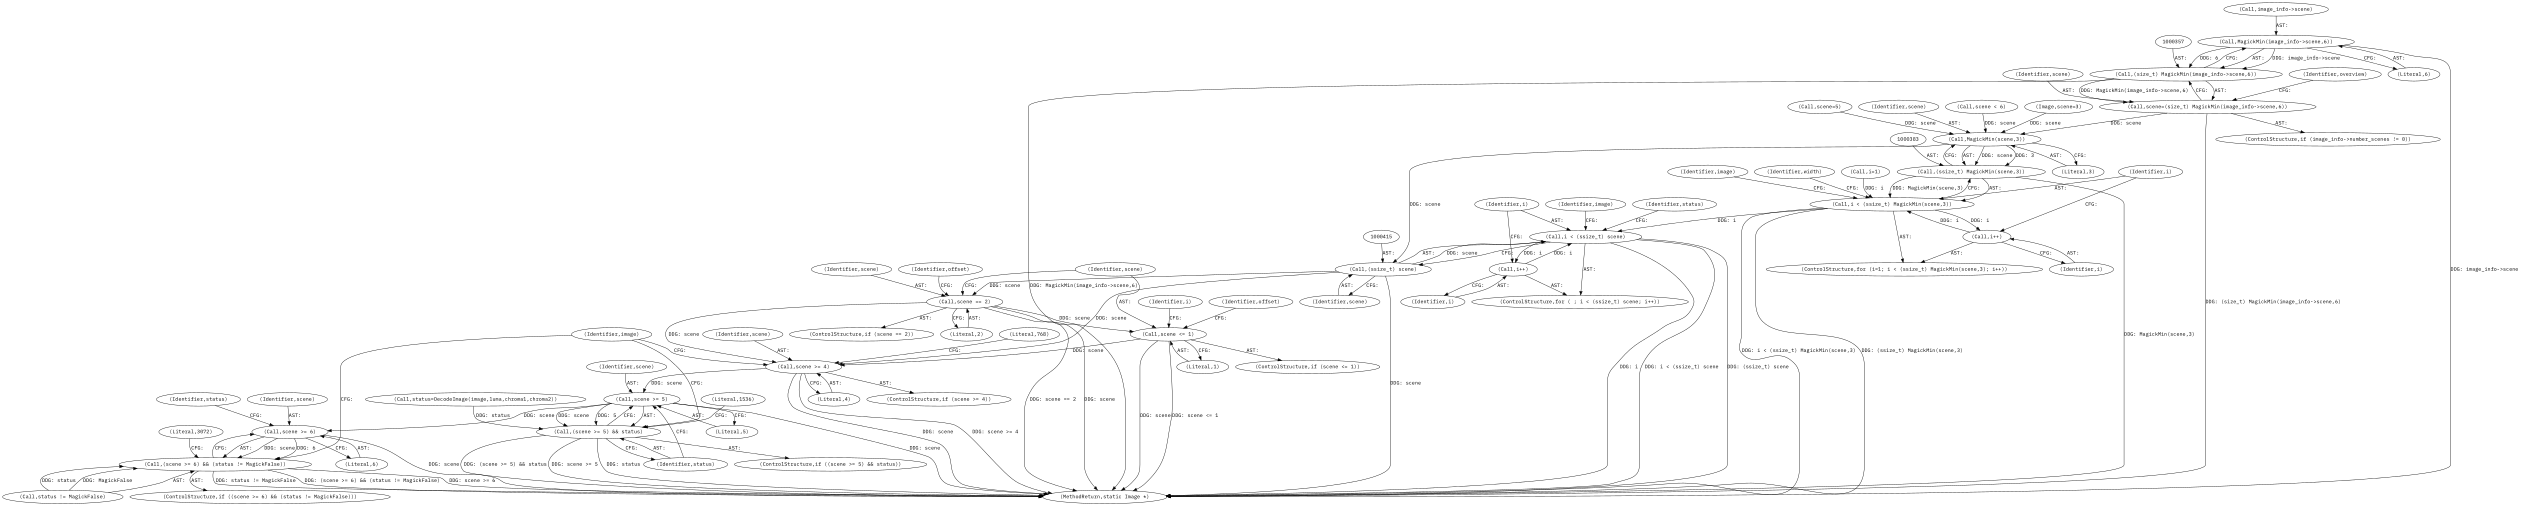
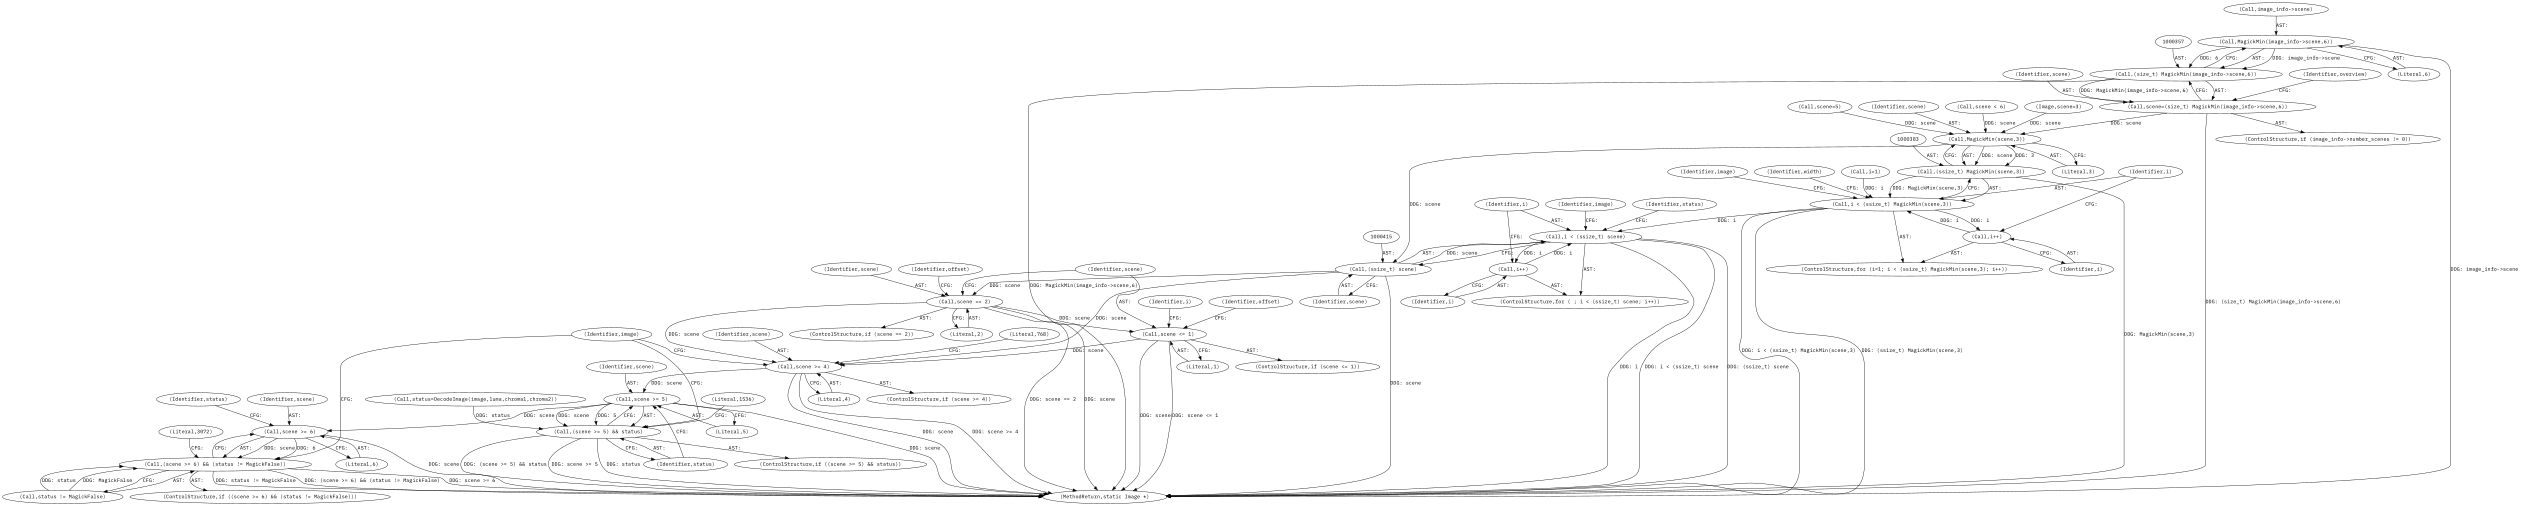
edge "(Call,(scene >= 6) && (status != MagickFalse))" -> "(Call,status != MagickFalse)": added, label "CFG:"
